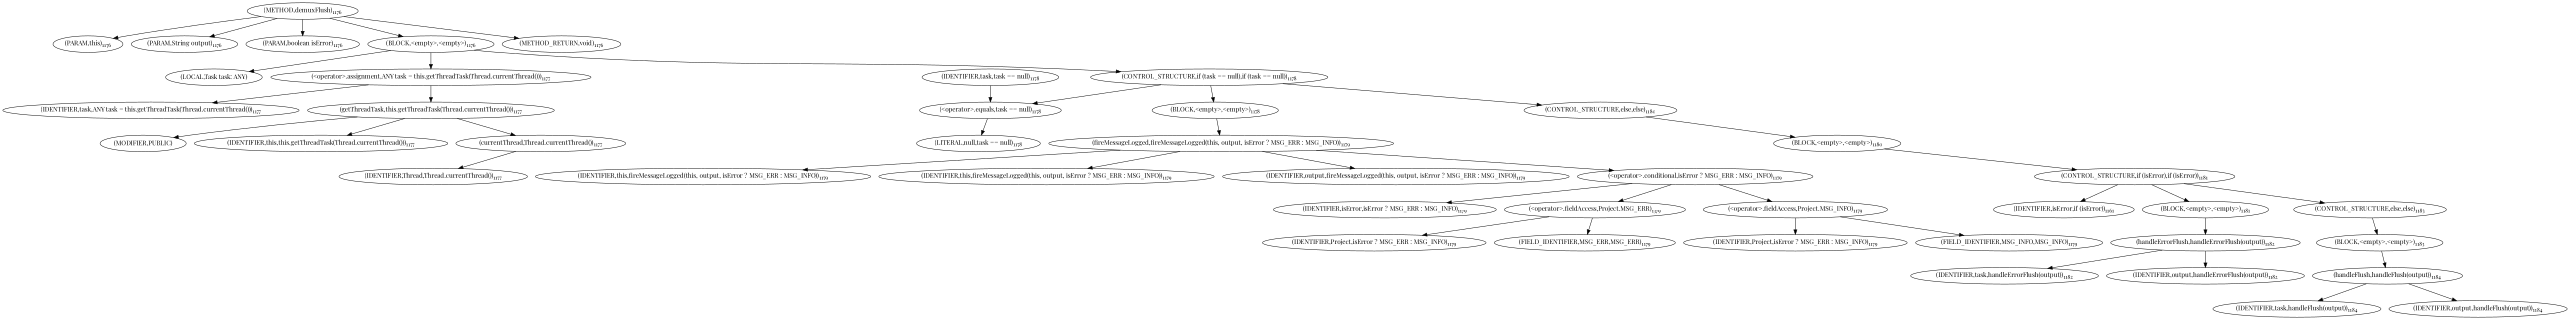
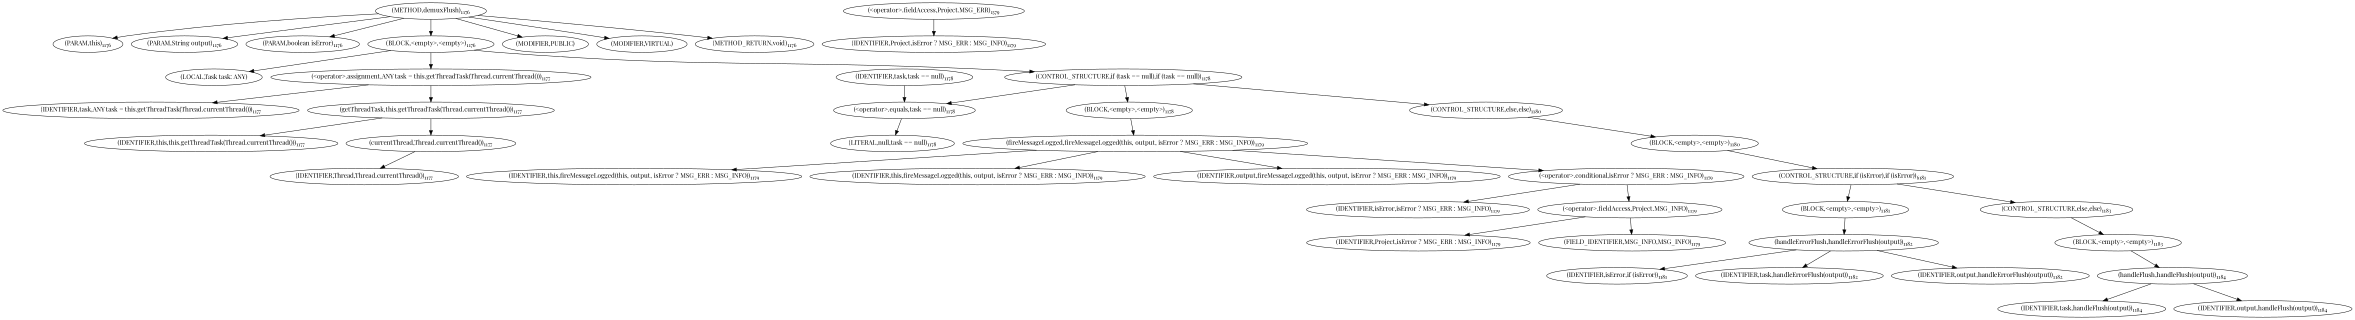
node "(MODIFIER,VIRTUAL)": added
edge "(getThreadTask,this.getThreadTask(Thread.currentThread()))" -> "(MODIFIER,PUBLIC)": now "(METHOD,demuxFlush)" -> "(MODIFIER,PUBLIC)"
node "(CONTROL_STRUCTURE,if (isError),if (isError))": text "1181" -> "6181"
edge "(<operator>.conditional,isError ? MSG_ERR : MSG_INFO)" -> "(<operator>.fieldAccess,Project.MSG_ERR)": removed
edge "(CONTROL_STRUCTURE,if (isError),if (isError))" -> "(IDENTIFIER,isError,if (isError))": now "(handleErrorFlush,handleErrorFlush(output))" -> "(IDENTIFIER,isError,if (isError))"
node "(IDENTIFIER,isError,if (isError))": text "1161" -> "1181"
node "(FIELD_IDENTIFIER,MSG_ERR,MSG_ERR)": removed
